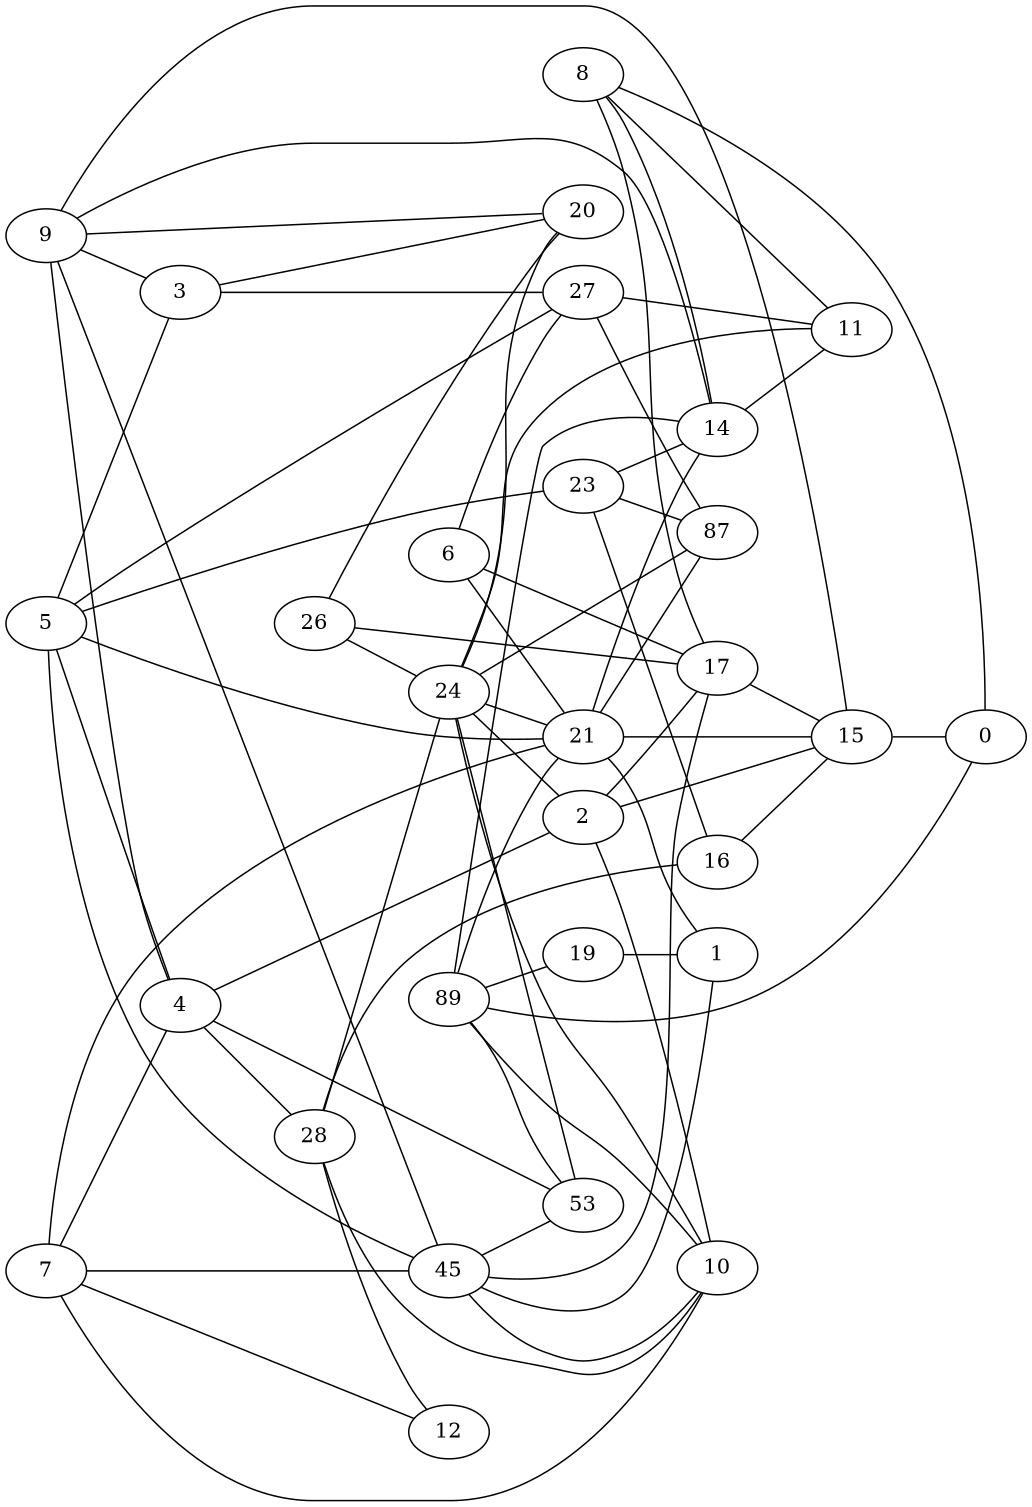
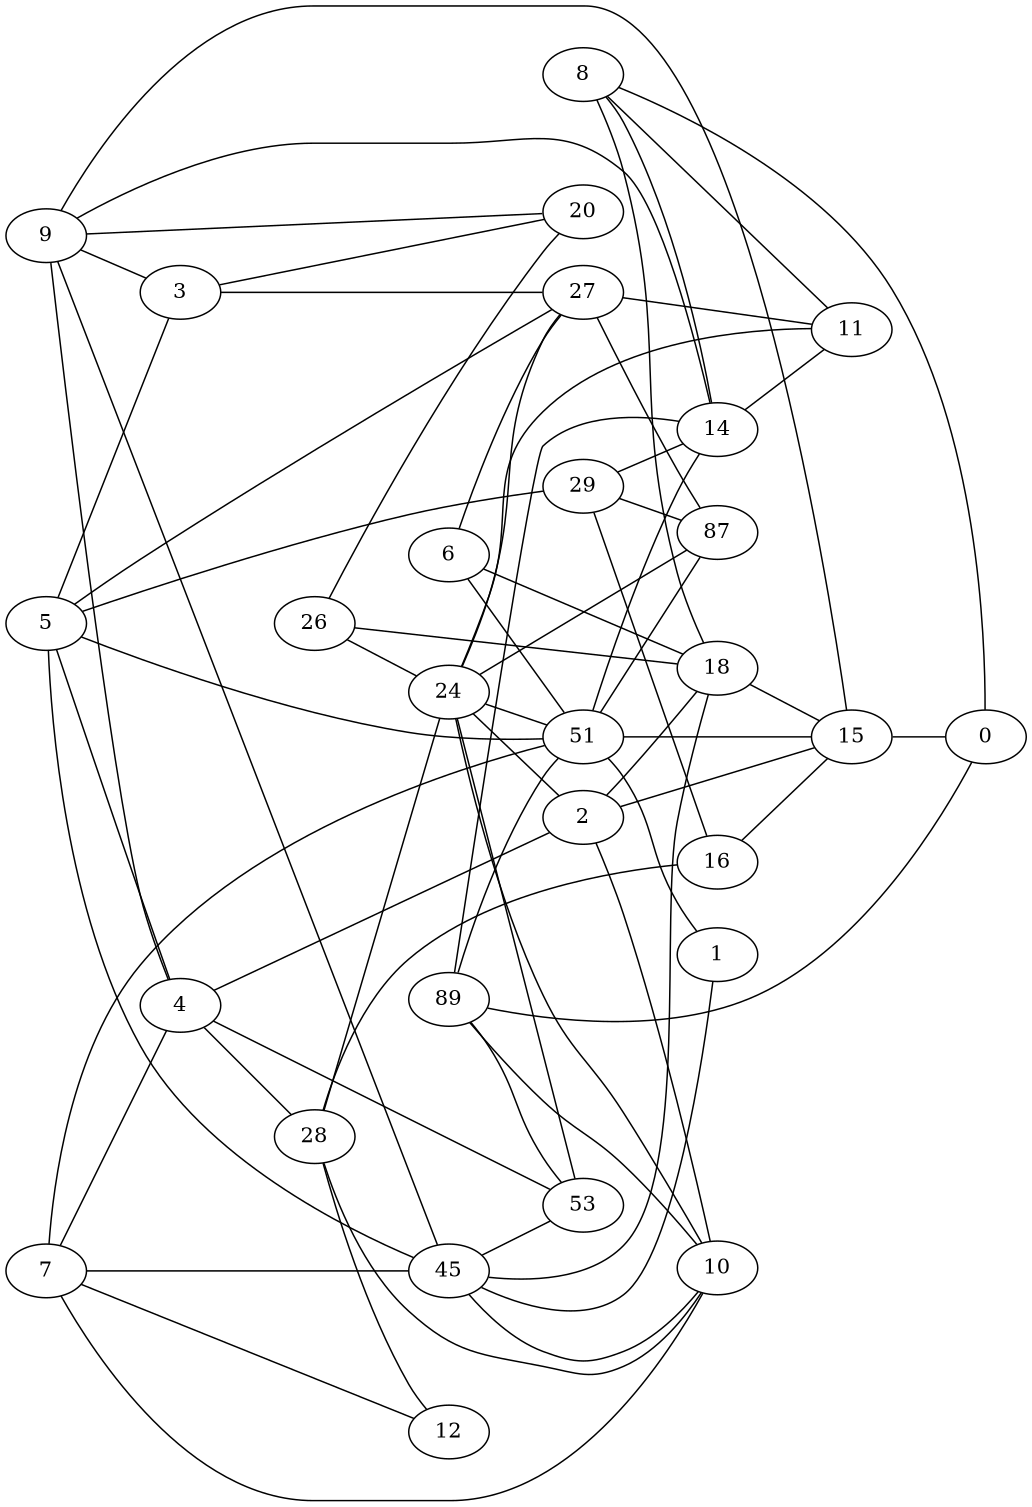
edge "20" -- "24": now "27" -- "24"
node "23": label "23" -> "29"
node "17": label "17" -> "18"
node "21": label "21" -> "51"
node "19": removed
